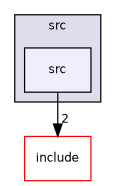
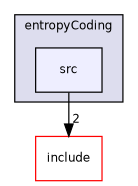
cluster "src": label "src" -> "entropyCoding"
